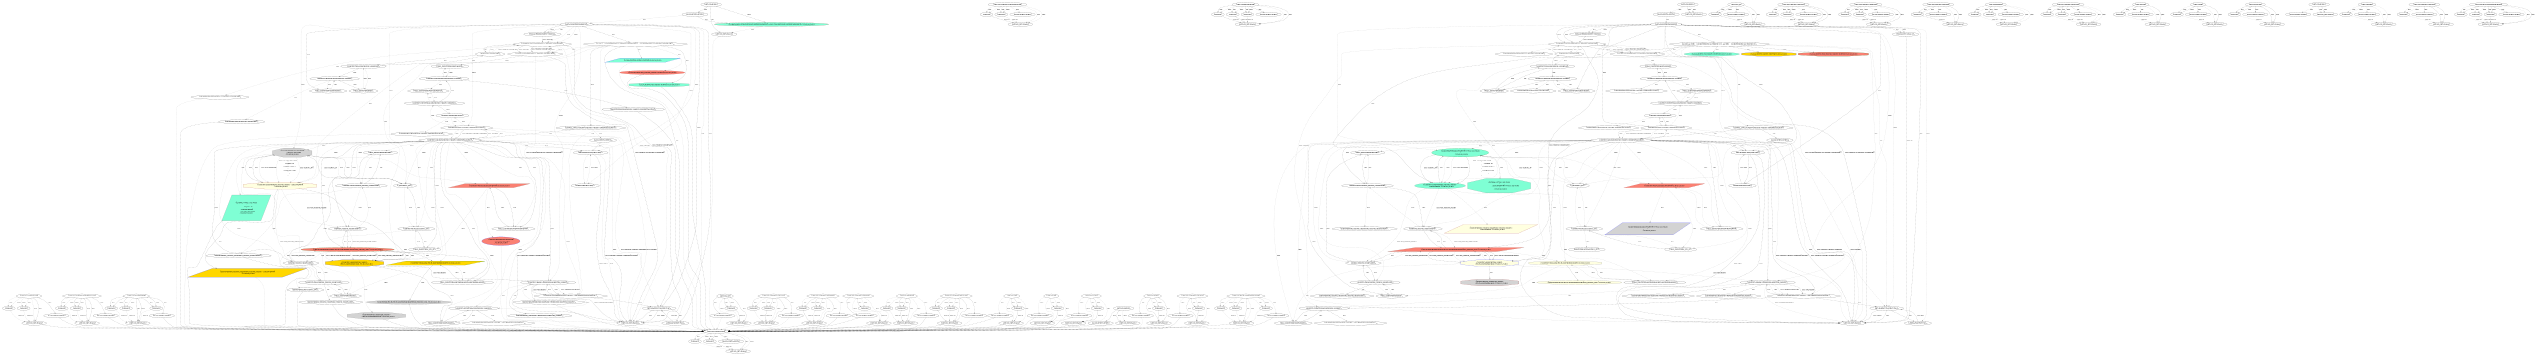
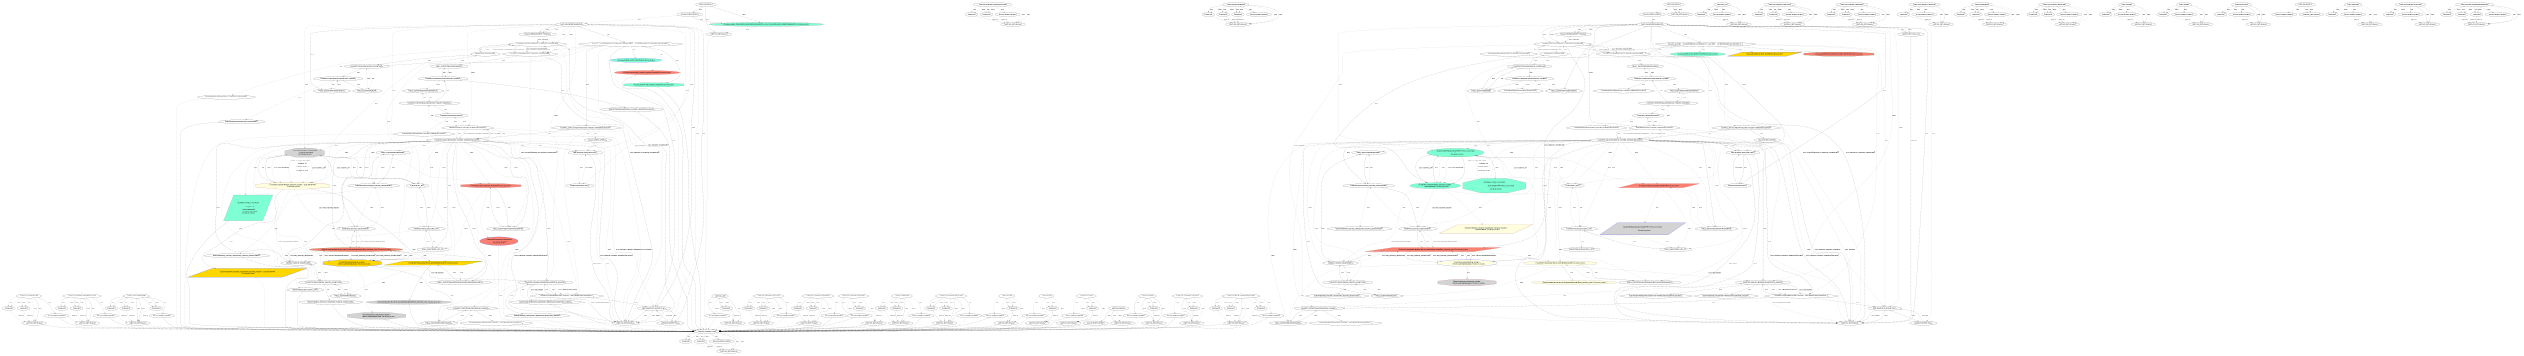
node "<(LOCAL,std.string location: std.string)<SUB>6</SUB>>": shape octagon -> parallelogram
node "<(LOCAL,std.string location: std.string)<SUB>23</SUB>>": shape parallelogram -> ellipse
node "<(<operator>.fieldAccess,base::StringPrintf)<SUB>28</SUB>>": shape parallelogram -> octagon
